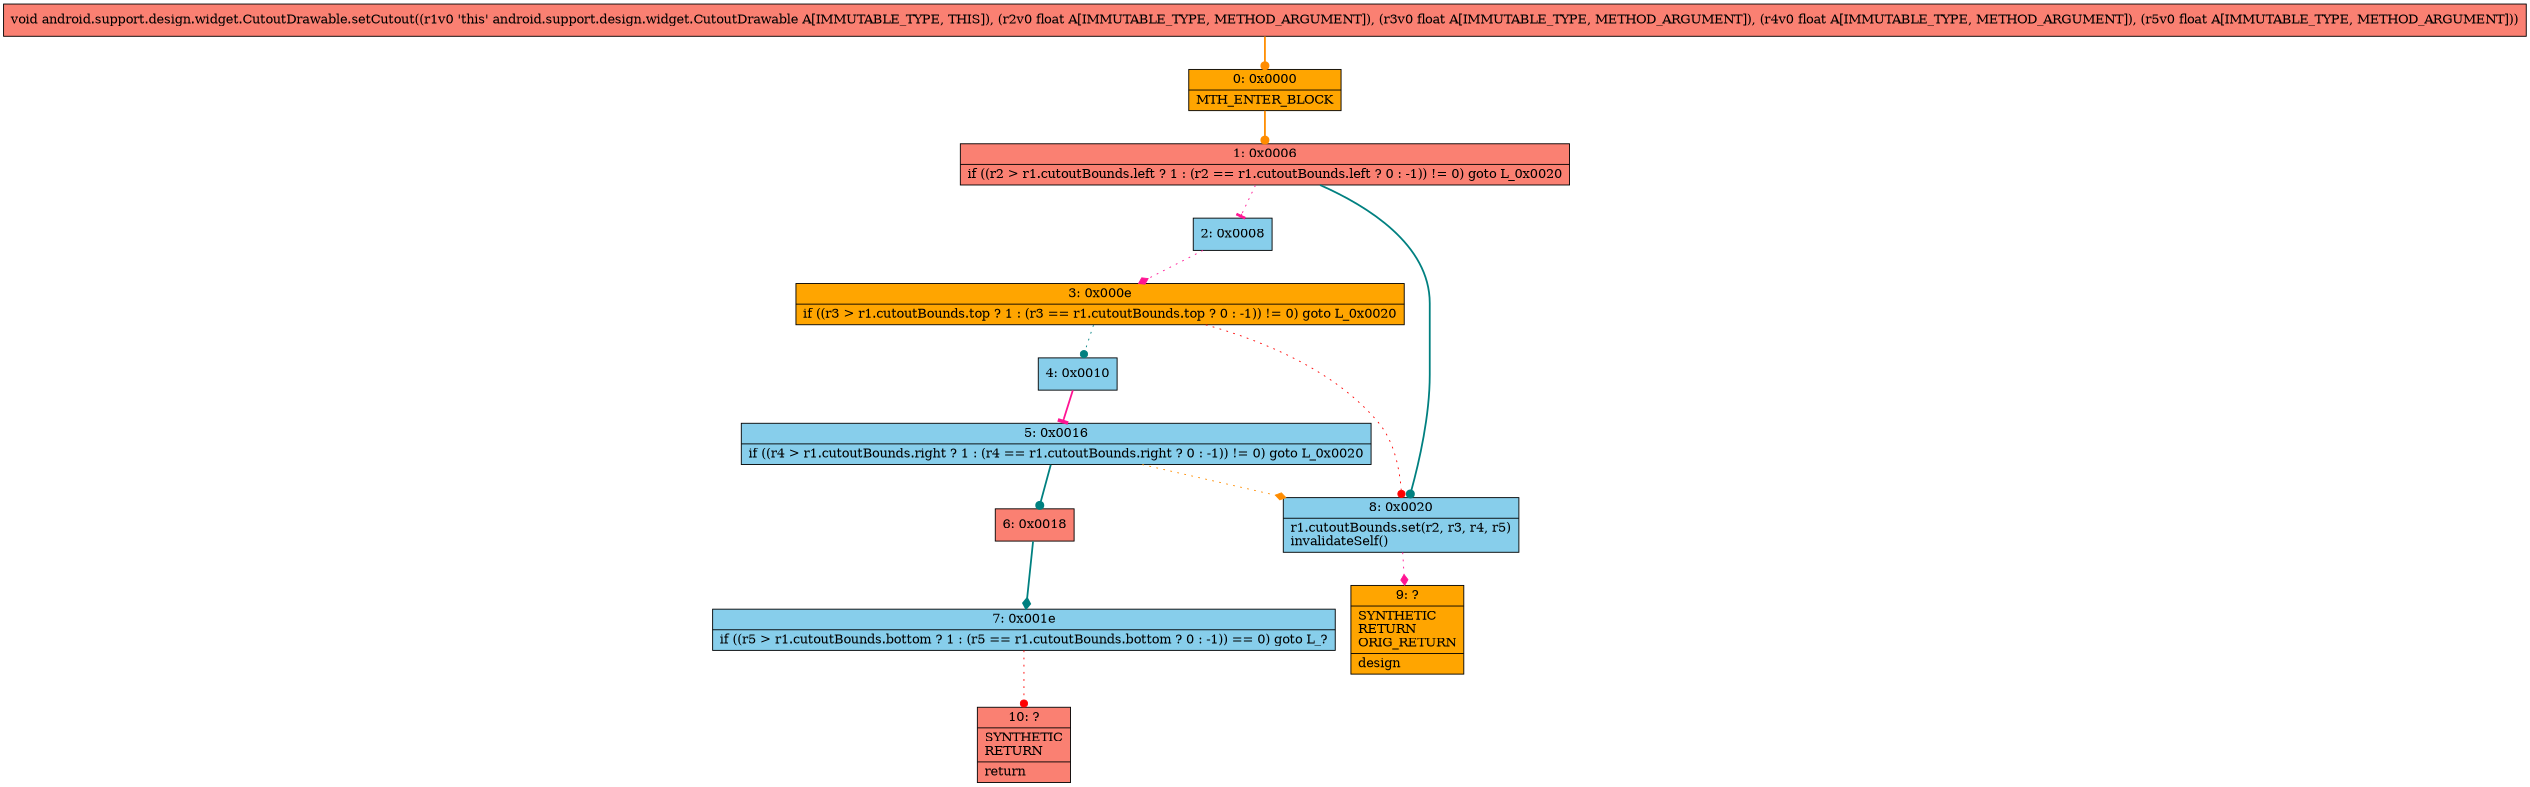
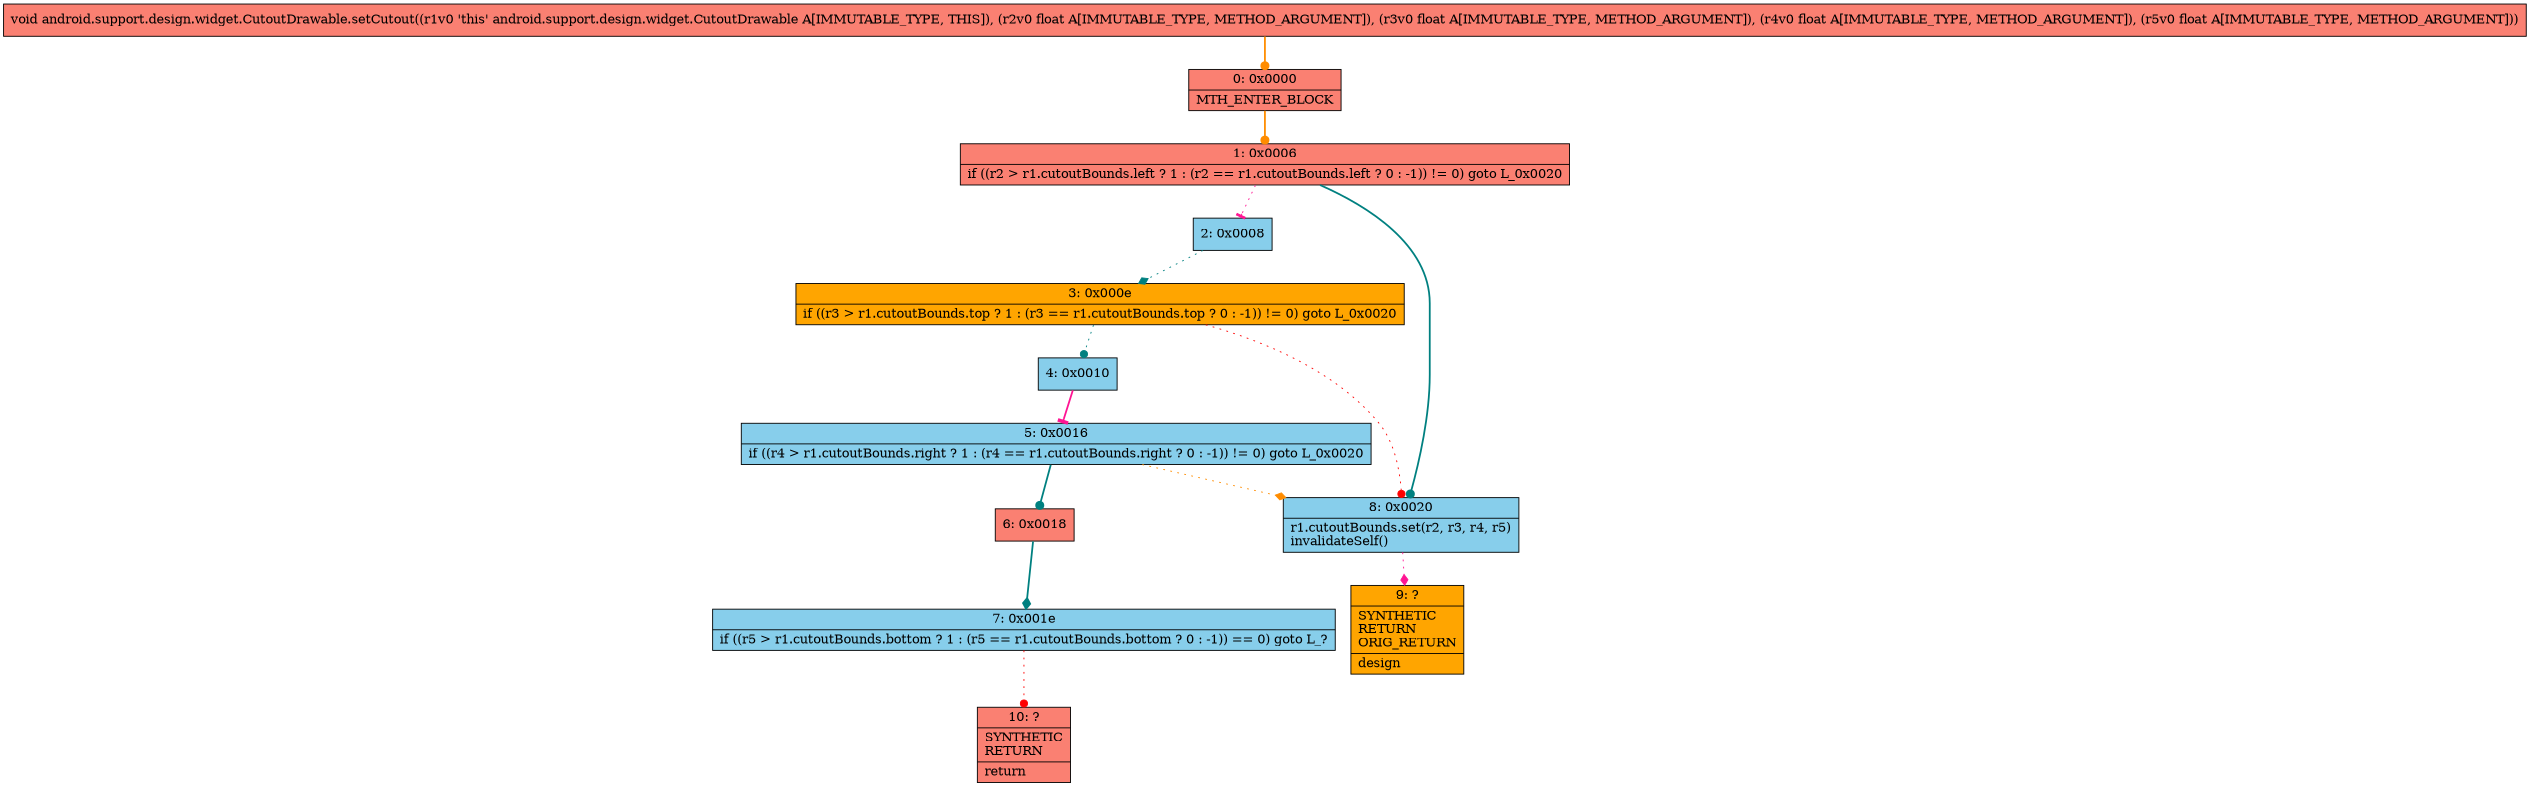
node "0: 0x0000": fillcolor orange -> salmon
edge "2: 0x0008" -> "3: 0x000e": color deeppink -> teal
